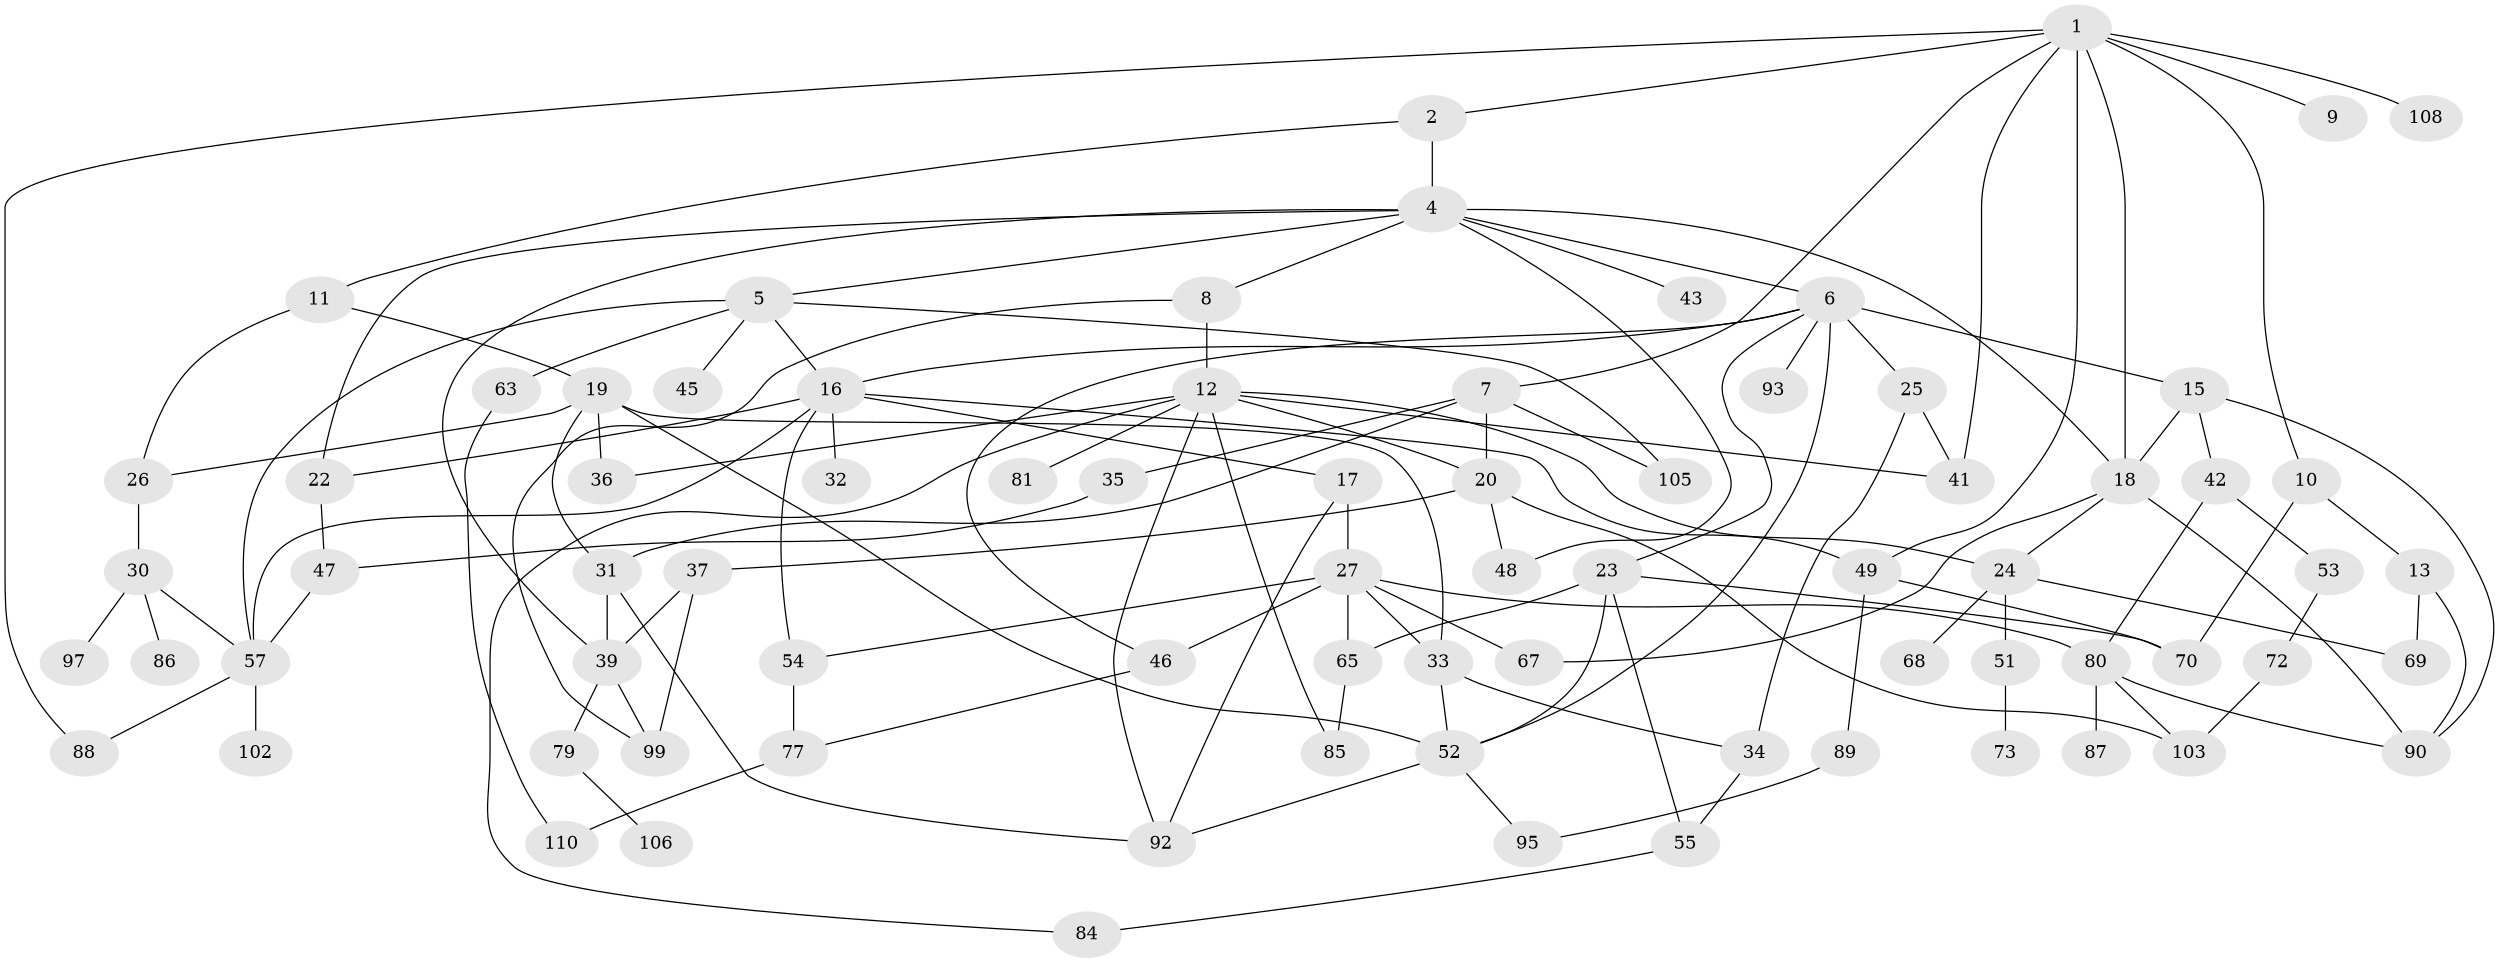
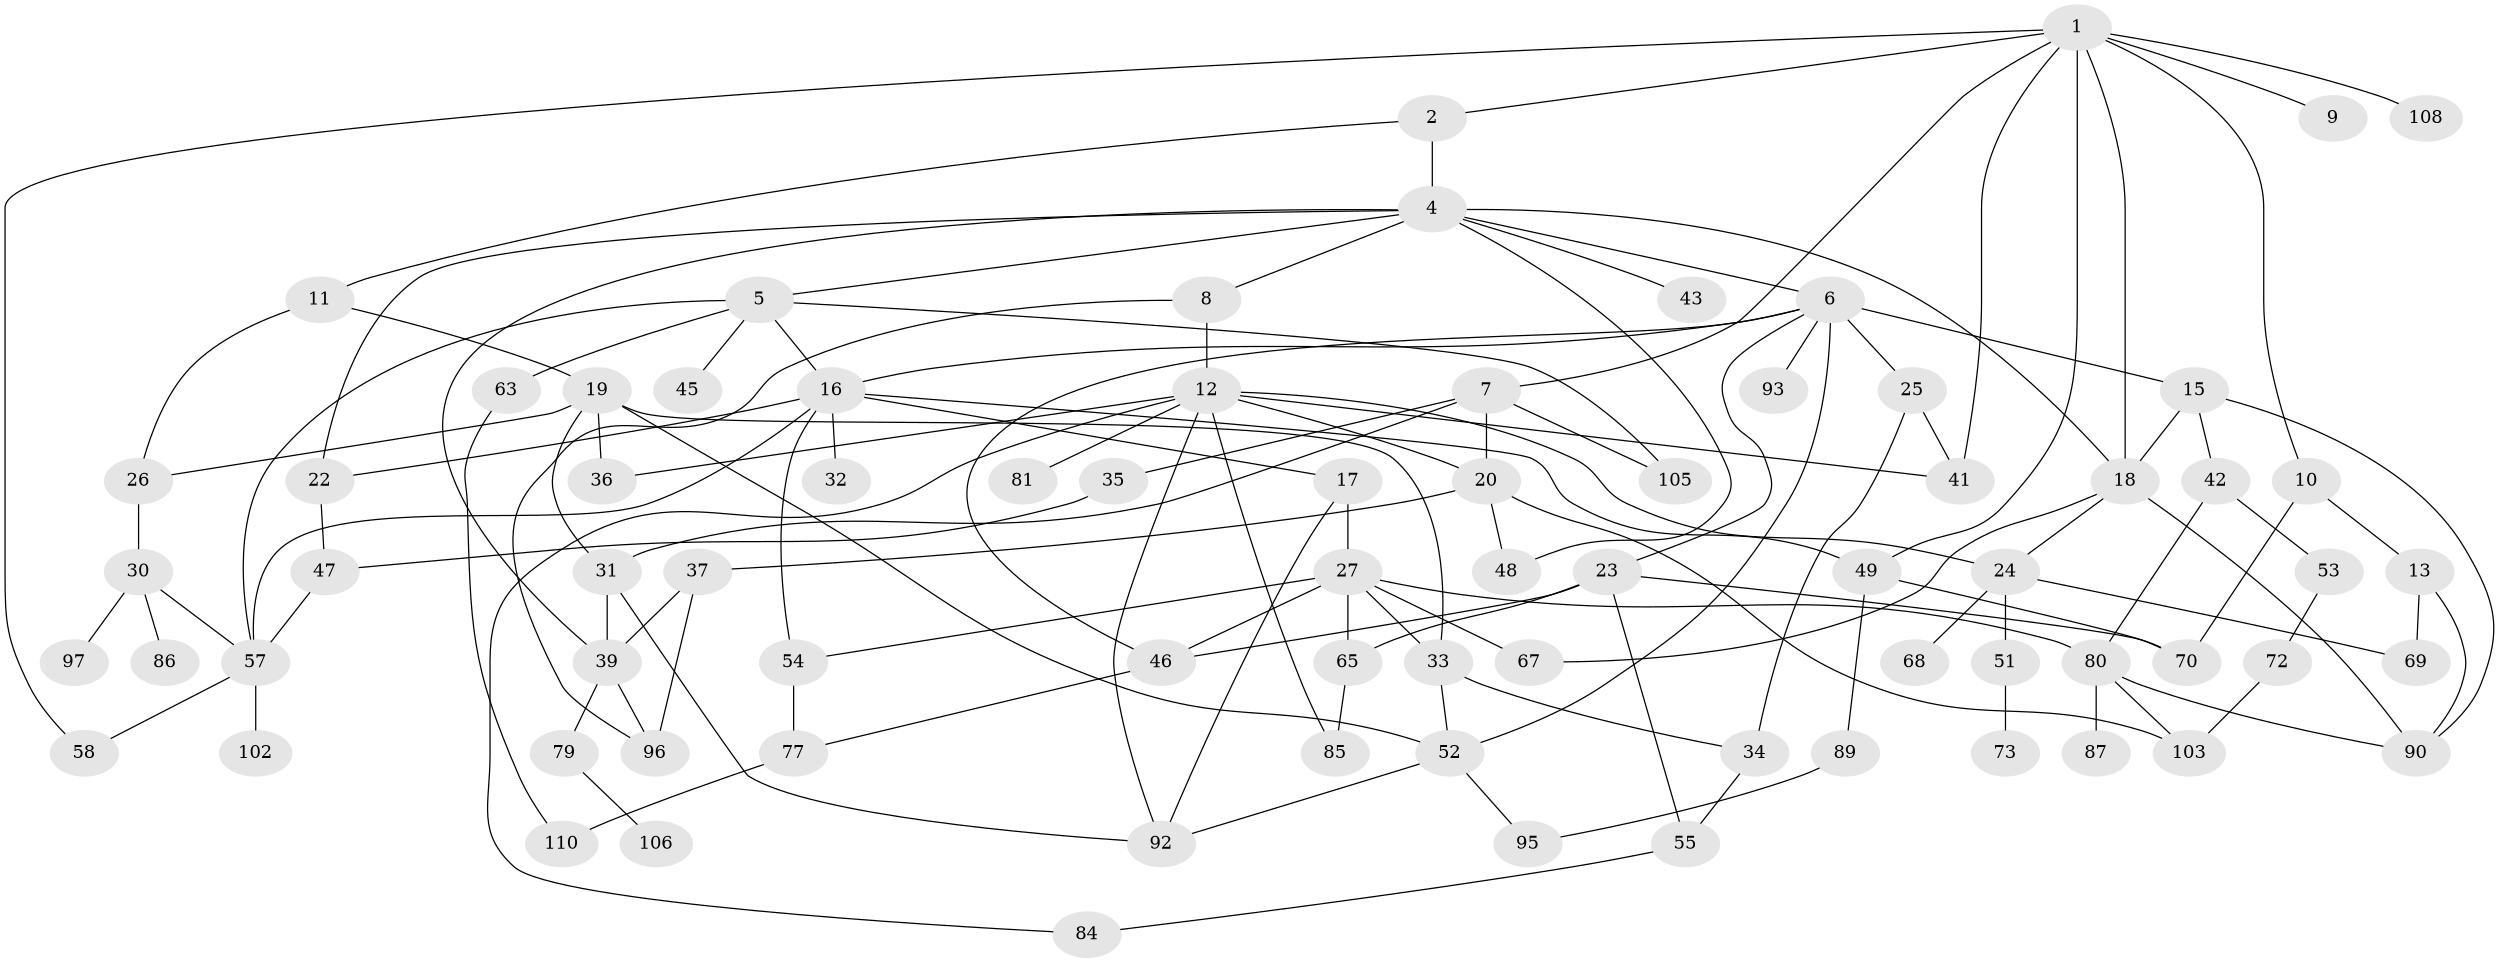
edge "23" -- "52": now "23" -- "46"
node "88": label "88" -> "58"
node "99": label "99" -> "96"
